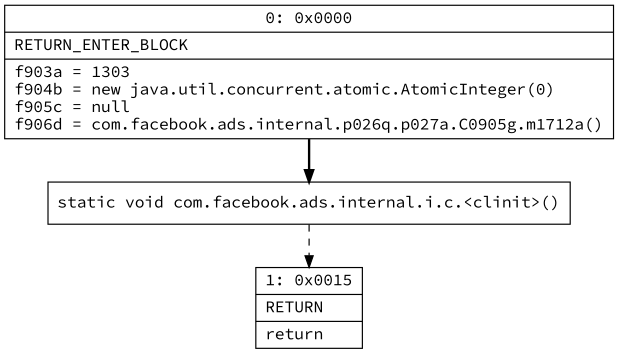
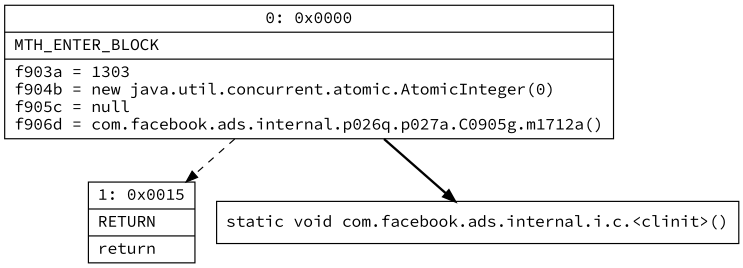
node "0: 0x0000": text "RETURN_ENTER_BLOCK" -> "MTH_ENTER_BLOCK"
edge "static void com.facebook.ads.internal.i.c.<clinit>()" -> "1: 0x0015": now "0: 0x0000" -> "1: 0x0015"
